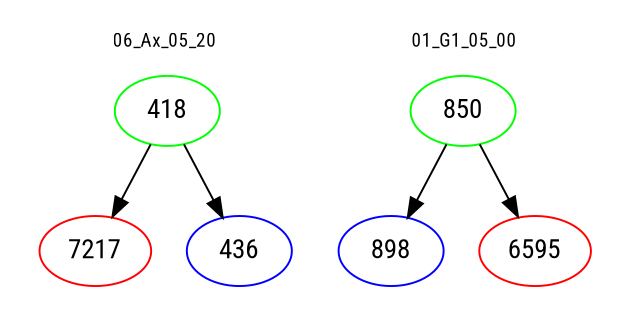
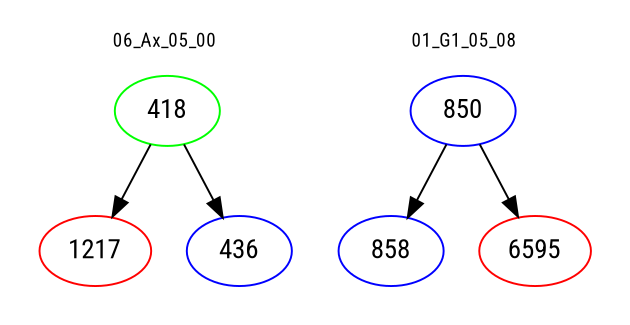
cluster "06_Ax_05_20": label "06_Ax_05_20" -> "06_Ax_05_00"
cluster "01_G1_05_00": label "01_G1_05_00" -> "01_G1_05_08"
node "850": color green -> blue
node "7217": label "7217" -> "1217"
node "898": label "898" -> "858"
